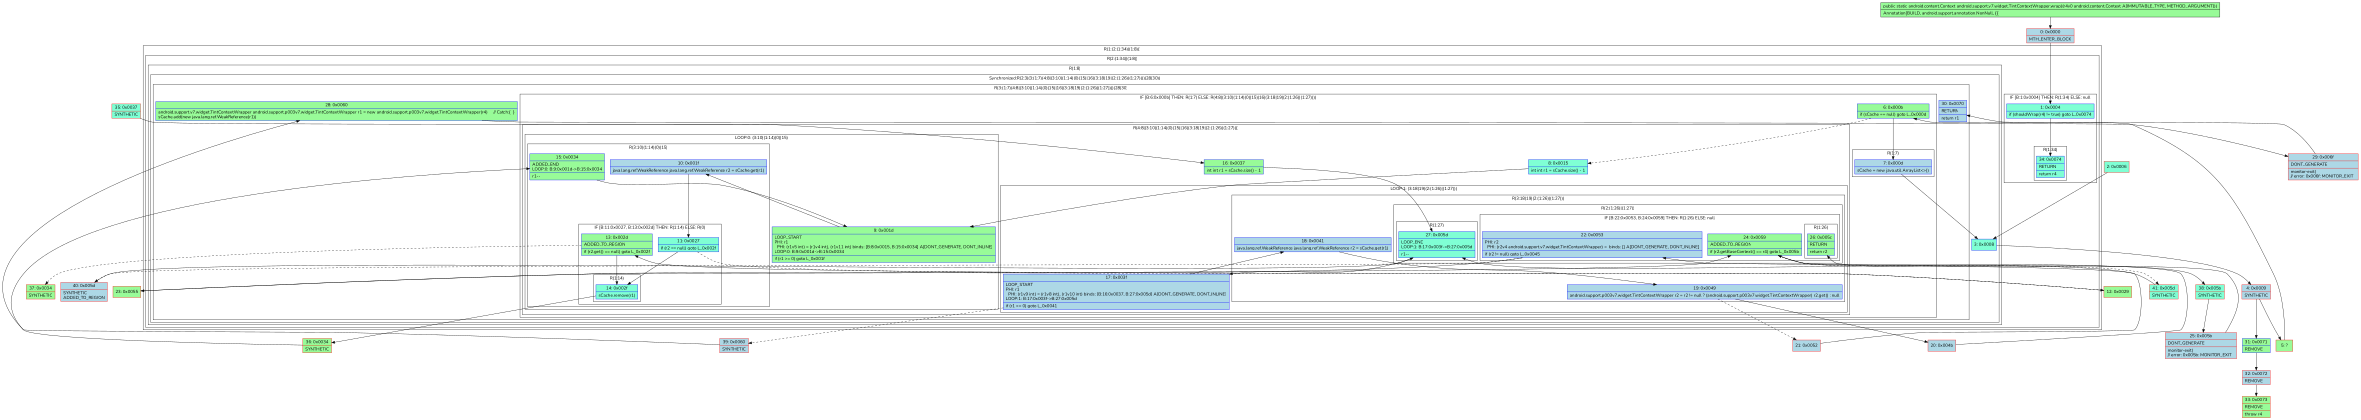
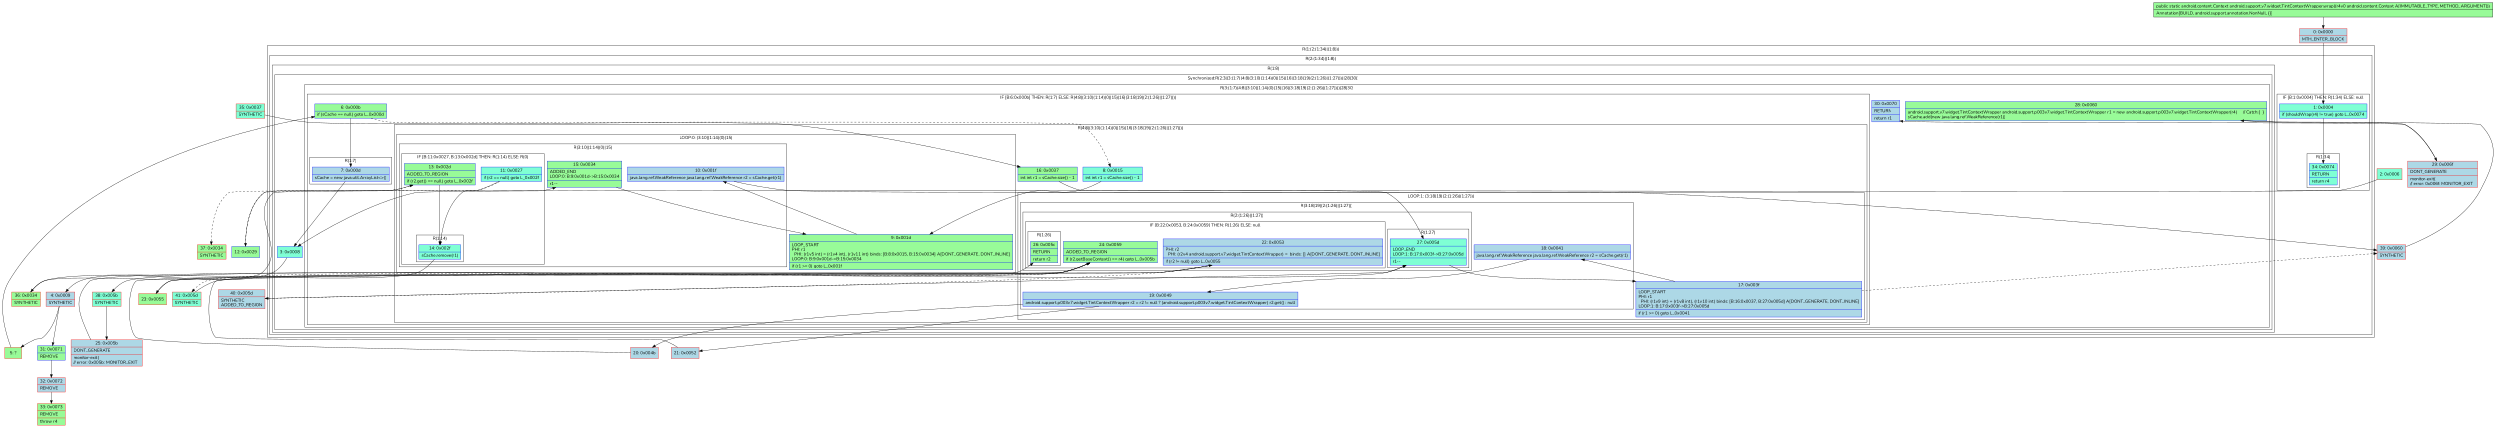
edge "10: 0x001f" -> "11: 0x0027": now "10: 0x001f" -> "39: 0x0060"
node "22: 0x0053": text "if (r2 != null) goto L_0x0045" -> "if (r2 != null) goto L_0x0055"
node "12: 0x0029": color red -> blue
edge "19: 0x0049" -> "21: 0x0052": style dashed -> solid
